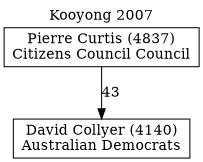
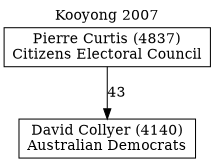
node "Pierre Curtis (4837) Citizens Council Council": label "Pierre Curtis (4837) Citizens Council Council" -> "Pierre Curtis (4837) Citizens Electoral Council"
